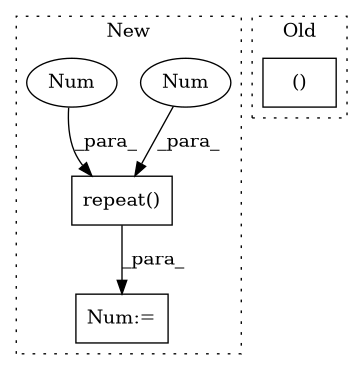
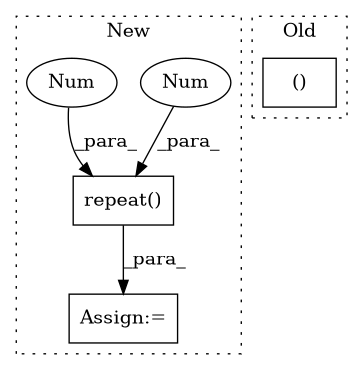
node "Num:=": label "Num:=" -> "Assign:="
